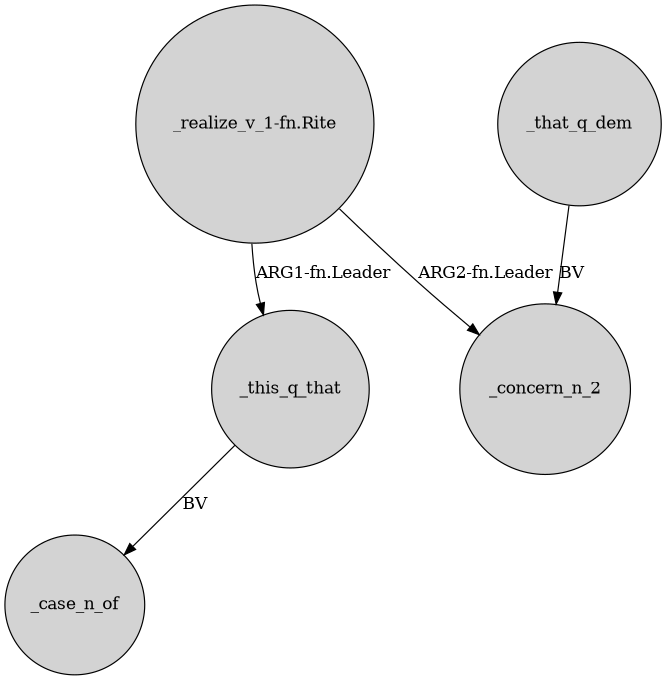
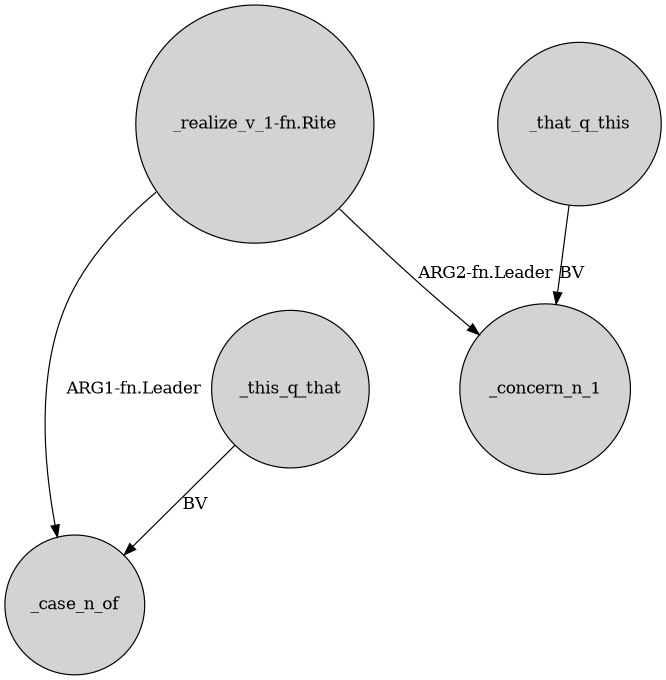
node "_that_q_dem": label "_that_q_dem" -> "_that_q_this"
edge "_realize_v_1-fn.Rite" -> "_this_q_that": now "_realize_v_1-fn.Rite" -> "_case_n_of"
node "_concern_n_2": label "_concern_n_2" -> "_concern_n_1"
